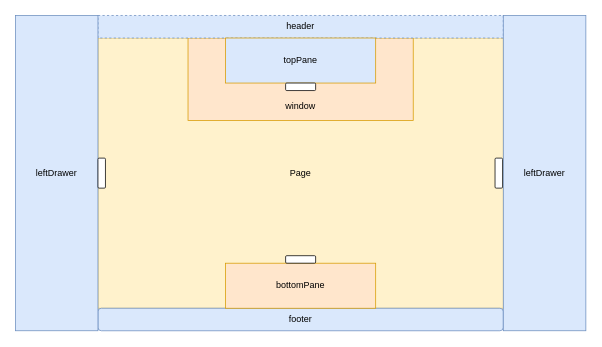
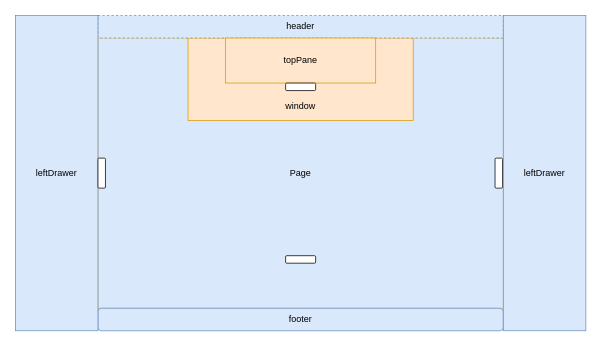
node "topPane": fillcolor #dae8fc -> #ffe6cc
node "Page": fillcolor #fff2cc -> #dae8fc
node "bottomPane": removed
